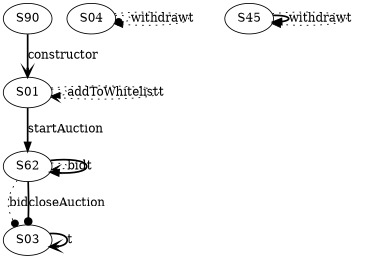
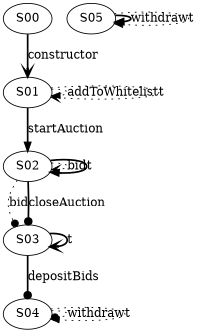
node "S90": label "S90" -> "S00"
node "S45": label "S45" -> "S05"
node "S62": label "S62" -> "S02"
edge "S03" -> "S04": added, label "depositBids"
